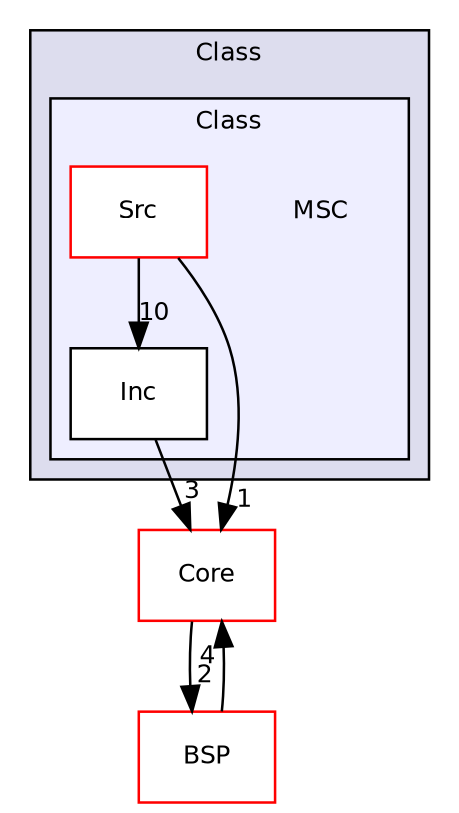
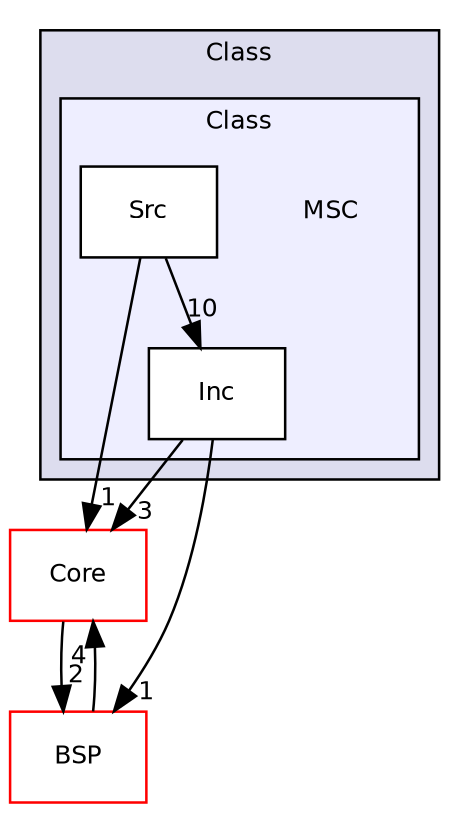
node "Src": color red -> black
edge "Inc" -> "BSP": added
